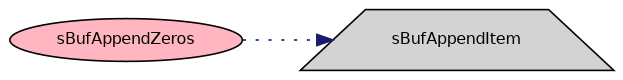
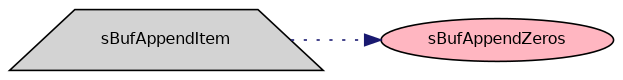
edge "sBufAppendZeros" -> "sBufAppendItem": reversed
